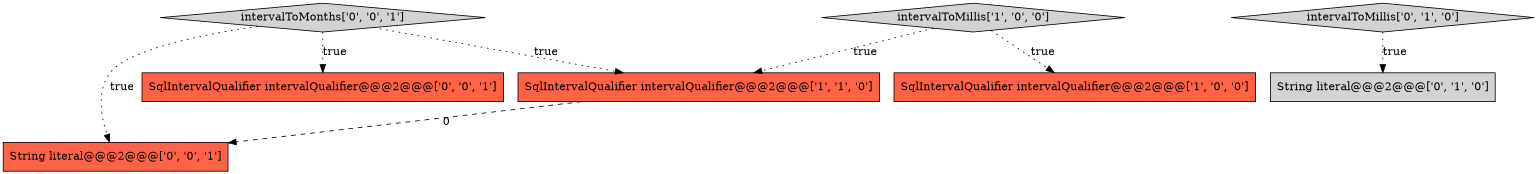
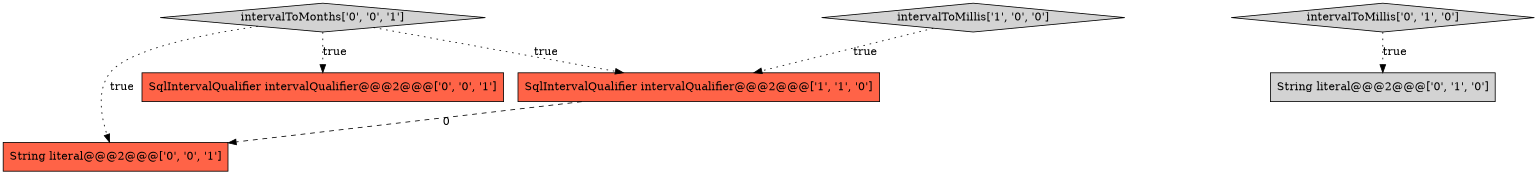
node "SqlIntervalQualifier intervalQualifier@@@2@@@['1', '0', '0']": removed
